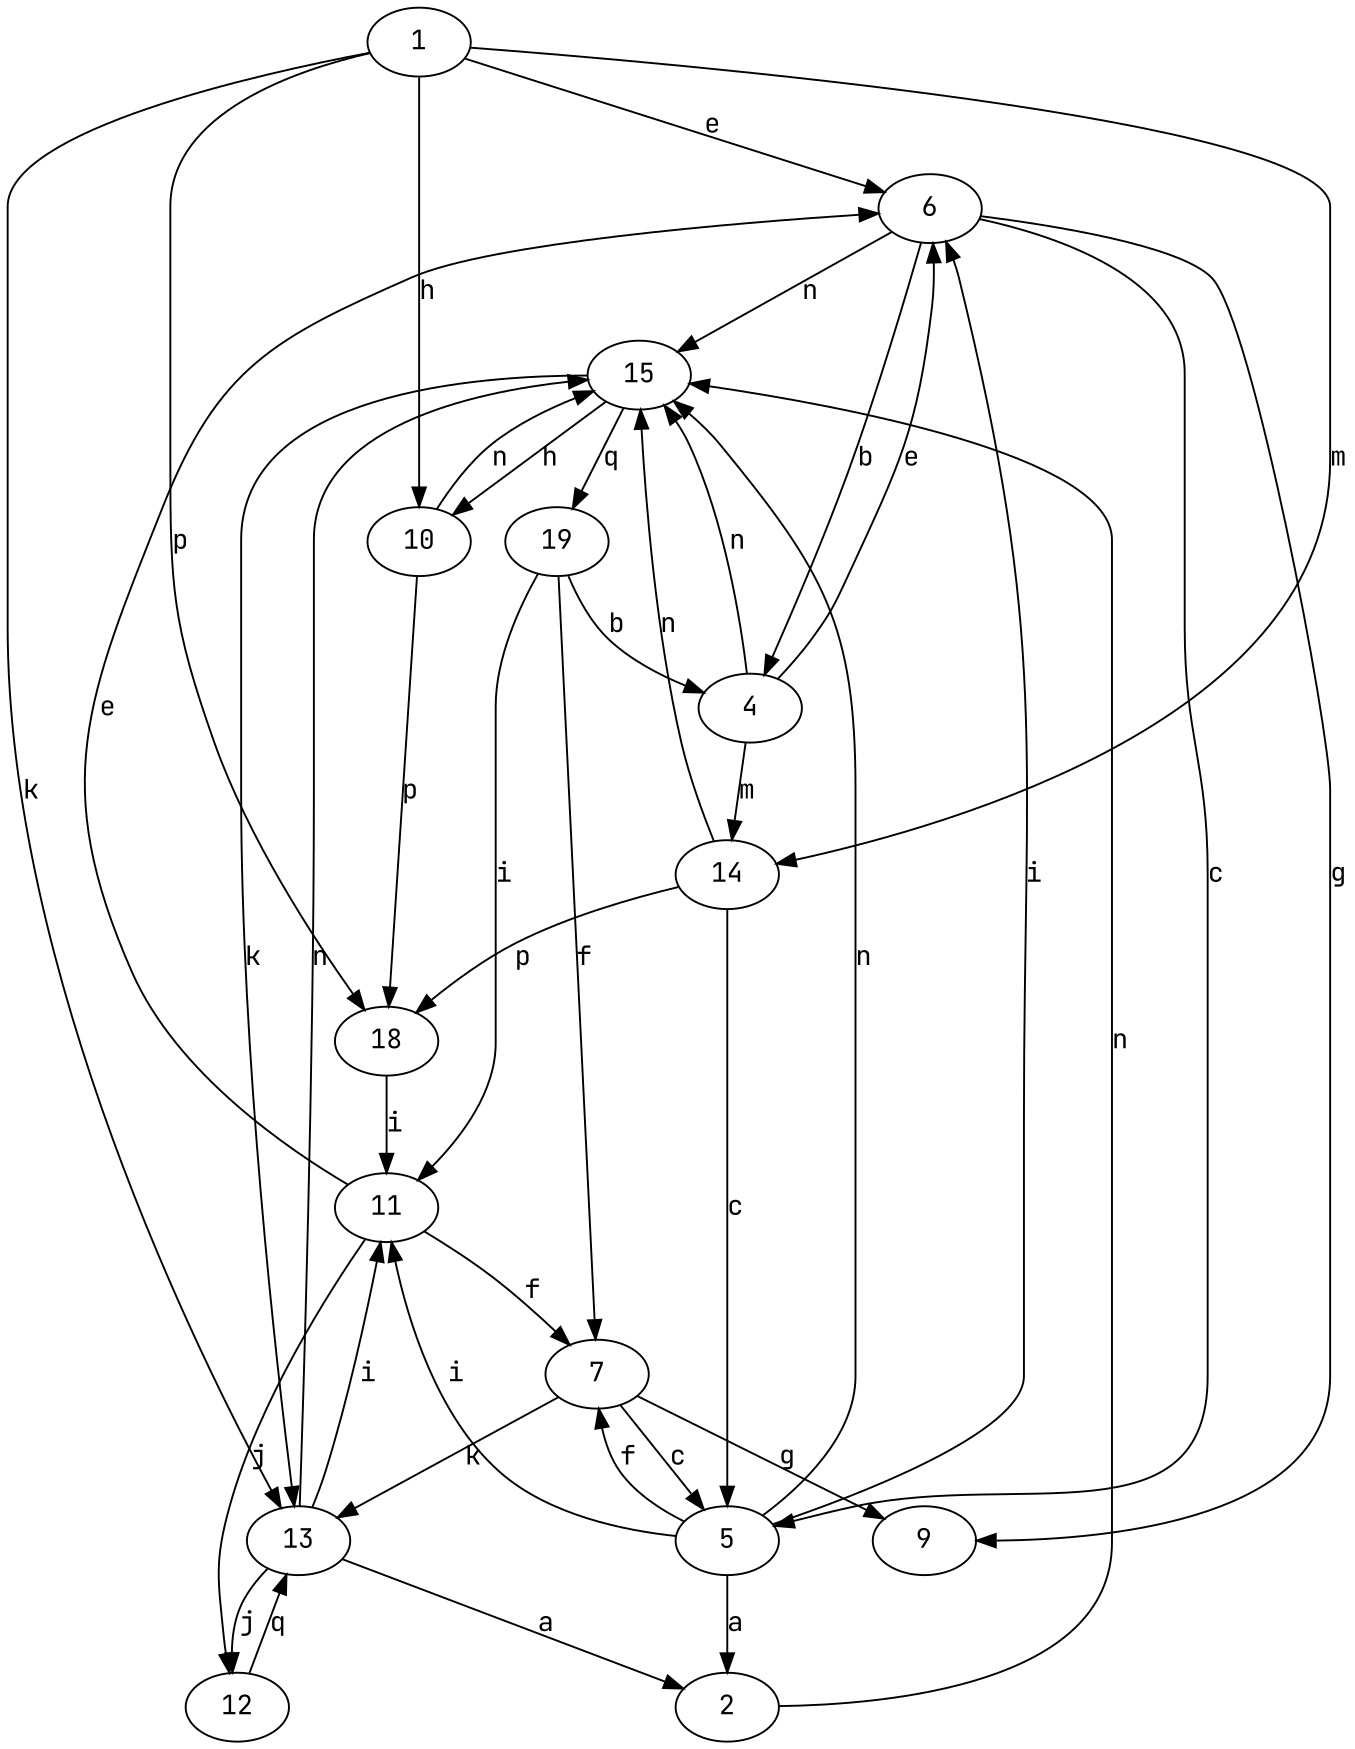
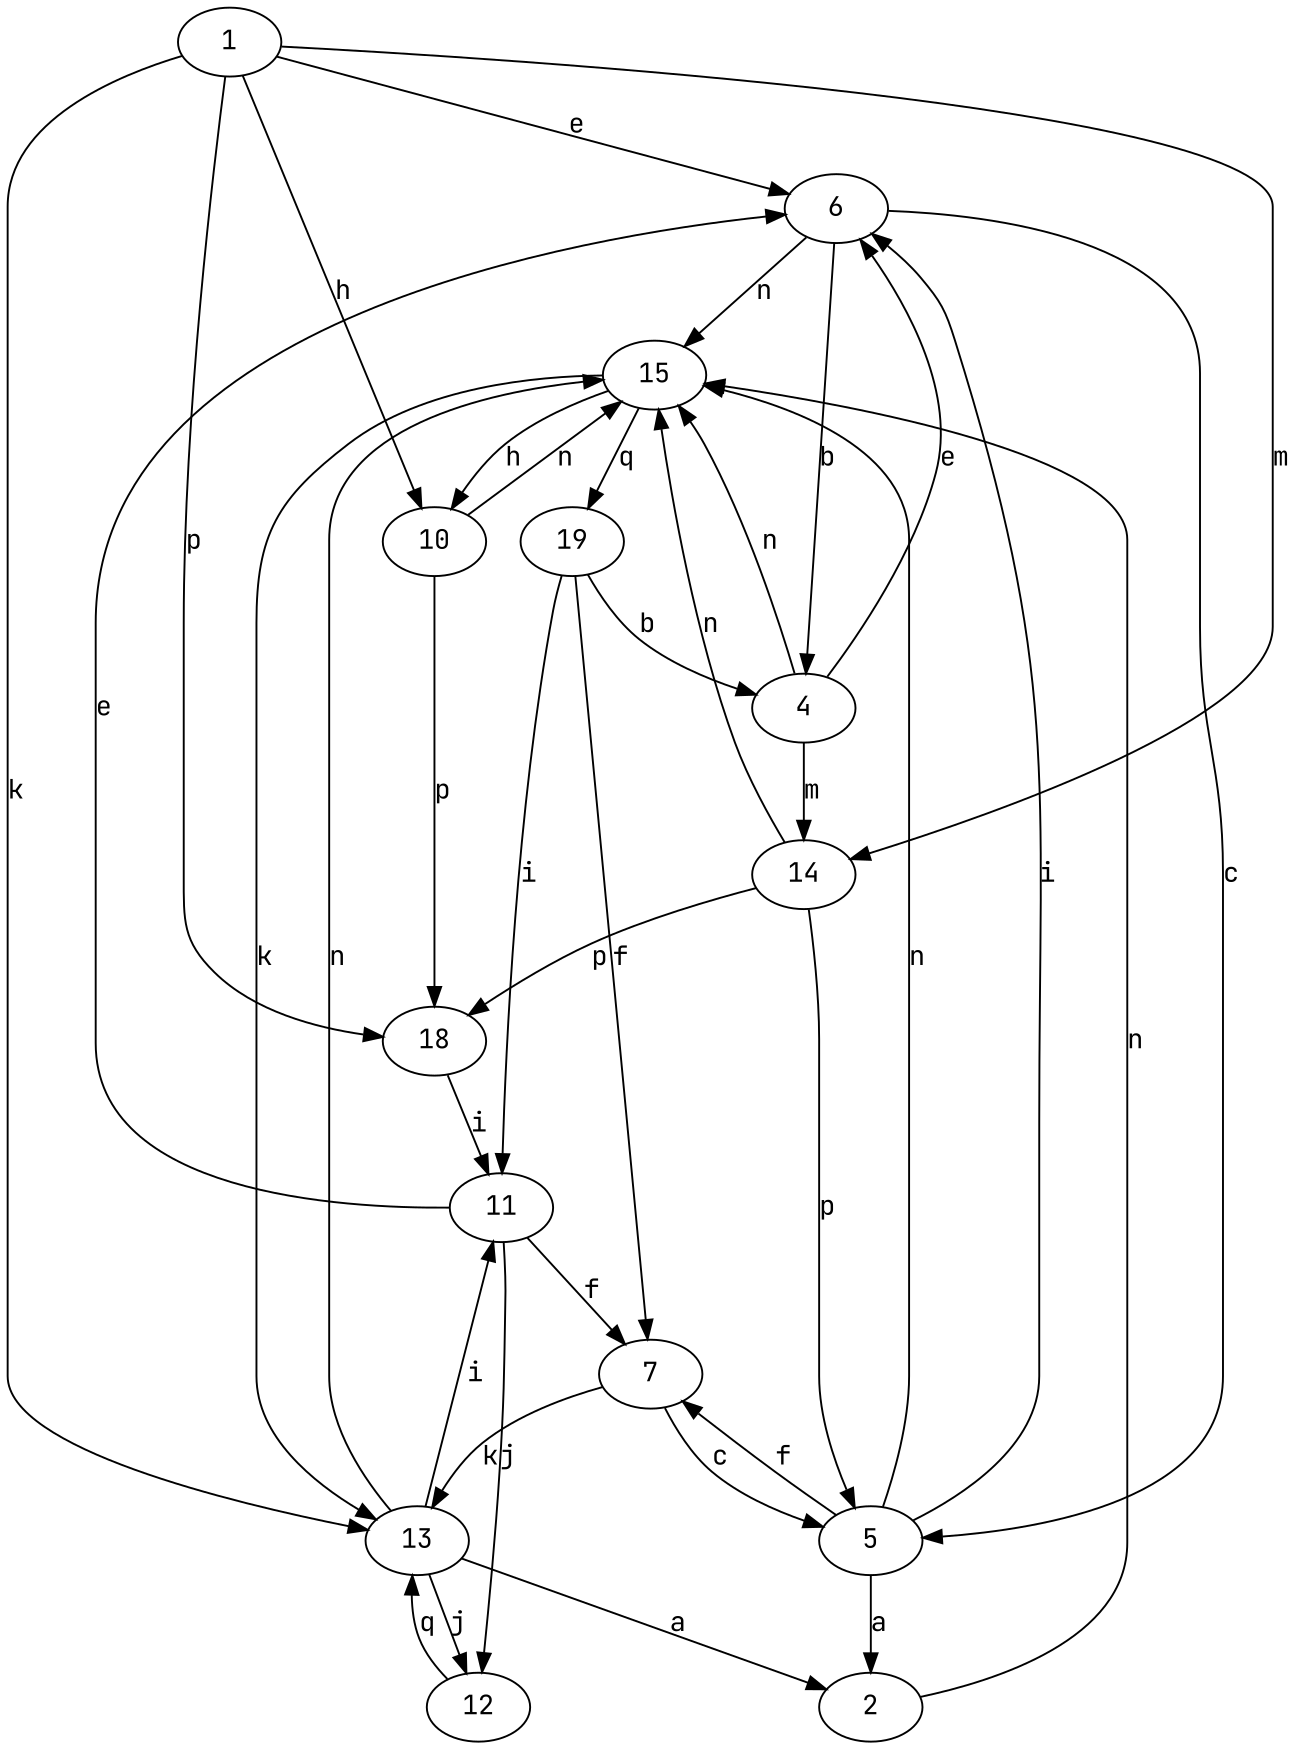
edge "14" -> "5": label "c" -> "p"
edge "5" -> "11": removed, label "i"
node "9": removed
